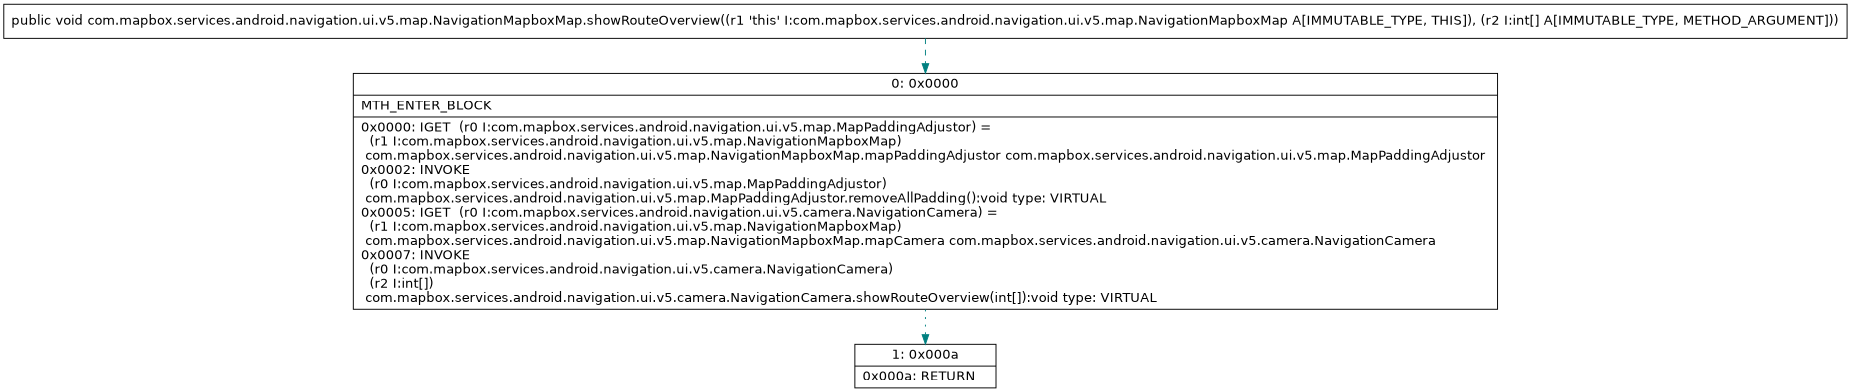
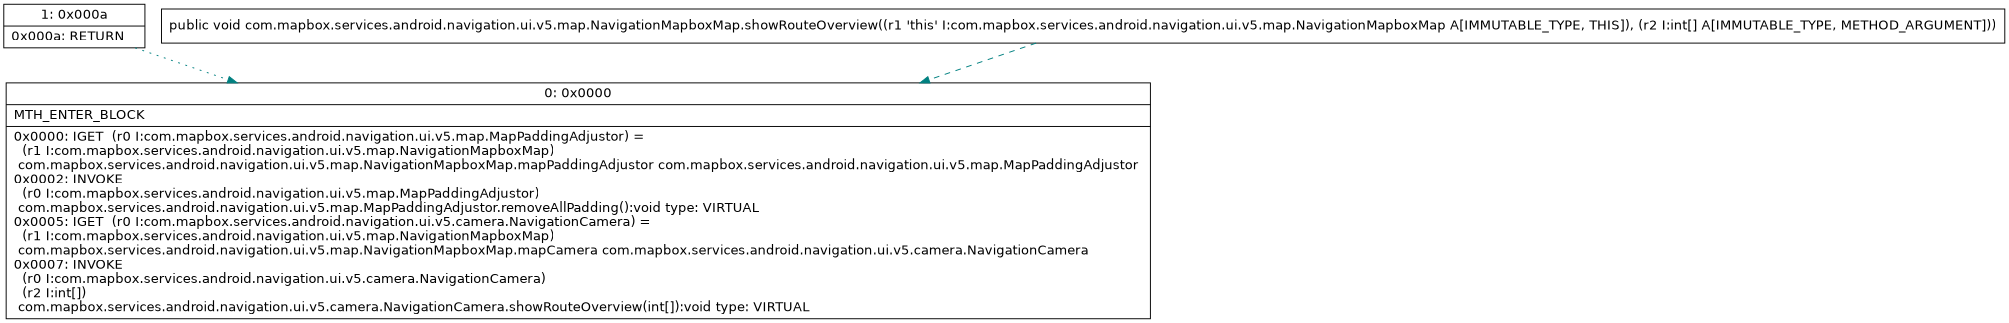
edge "0: 0x0000" -> "1: 0x000a": reversed
